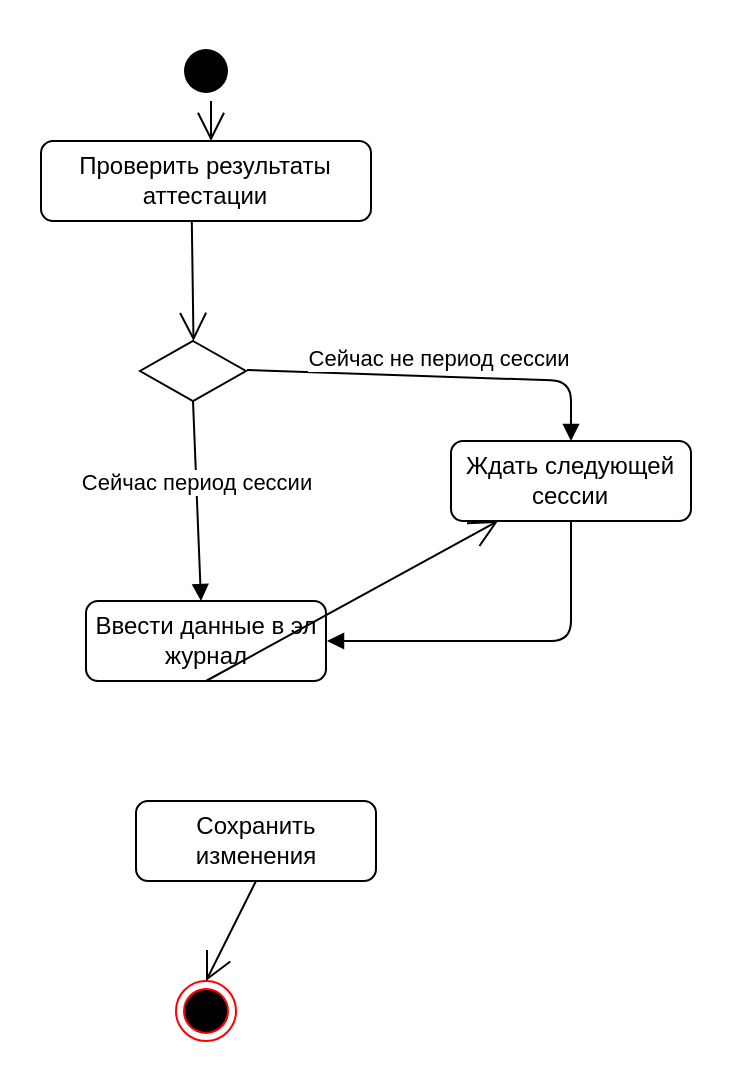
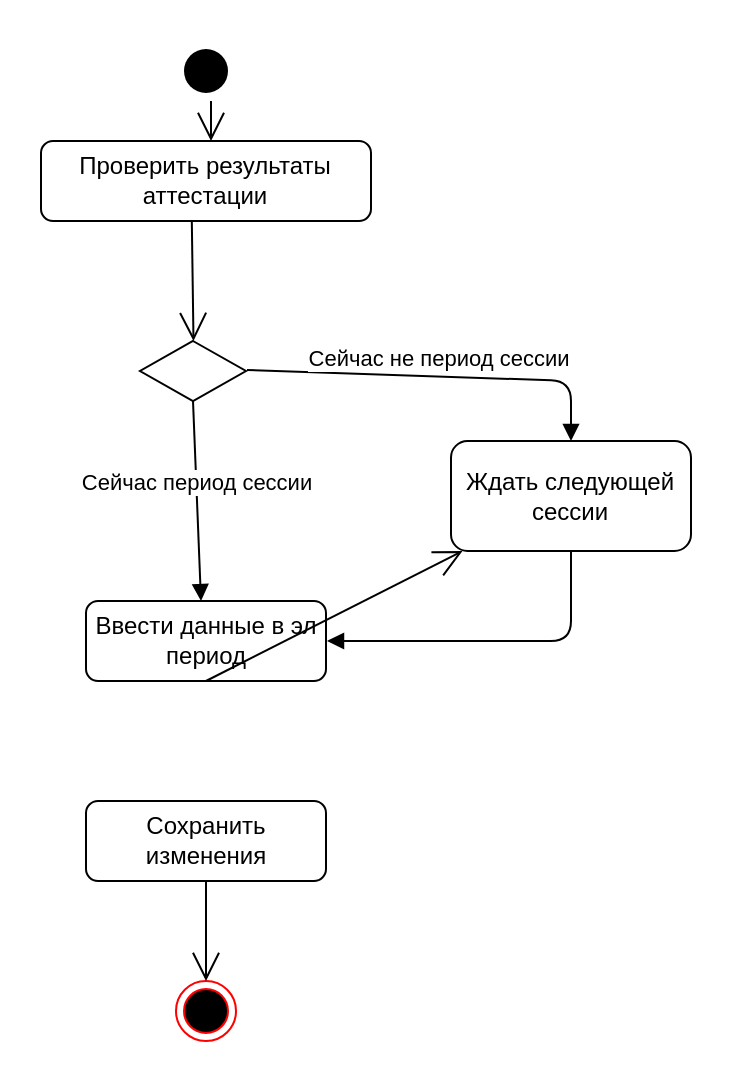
node "Ждать следующей сессии": size 240x80 -> 240x110
node "Ввести данные в эл журнал": label "Ввести данные в эл журнал" -> "Ввести данные в эл период"
node "Сохранить изменения": moved (256, 841) -> (206, 841)
